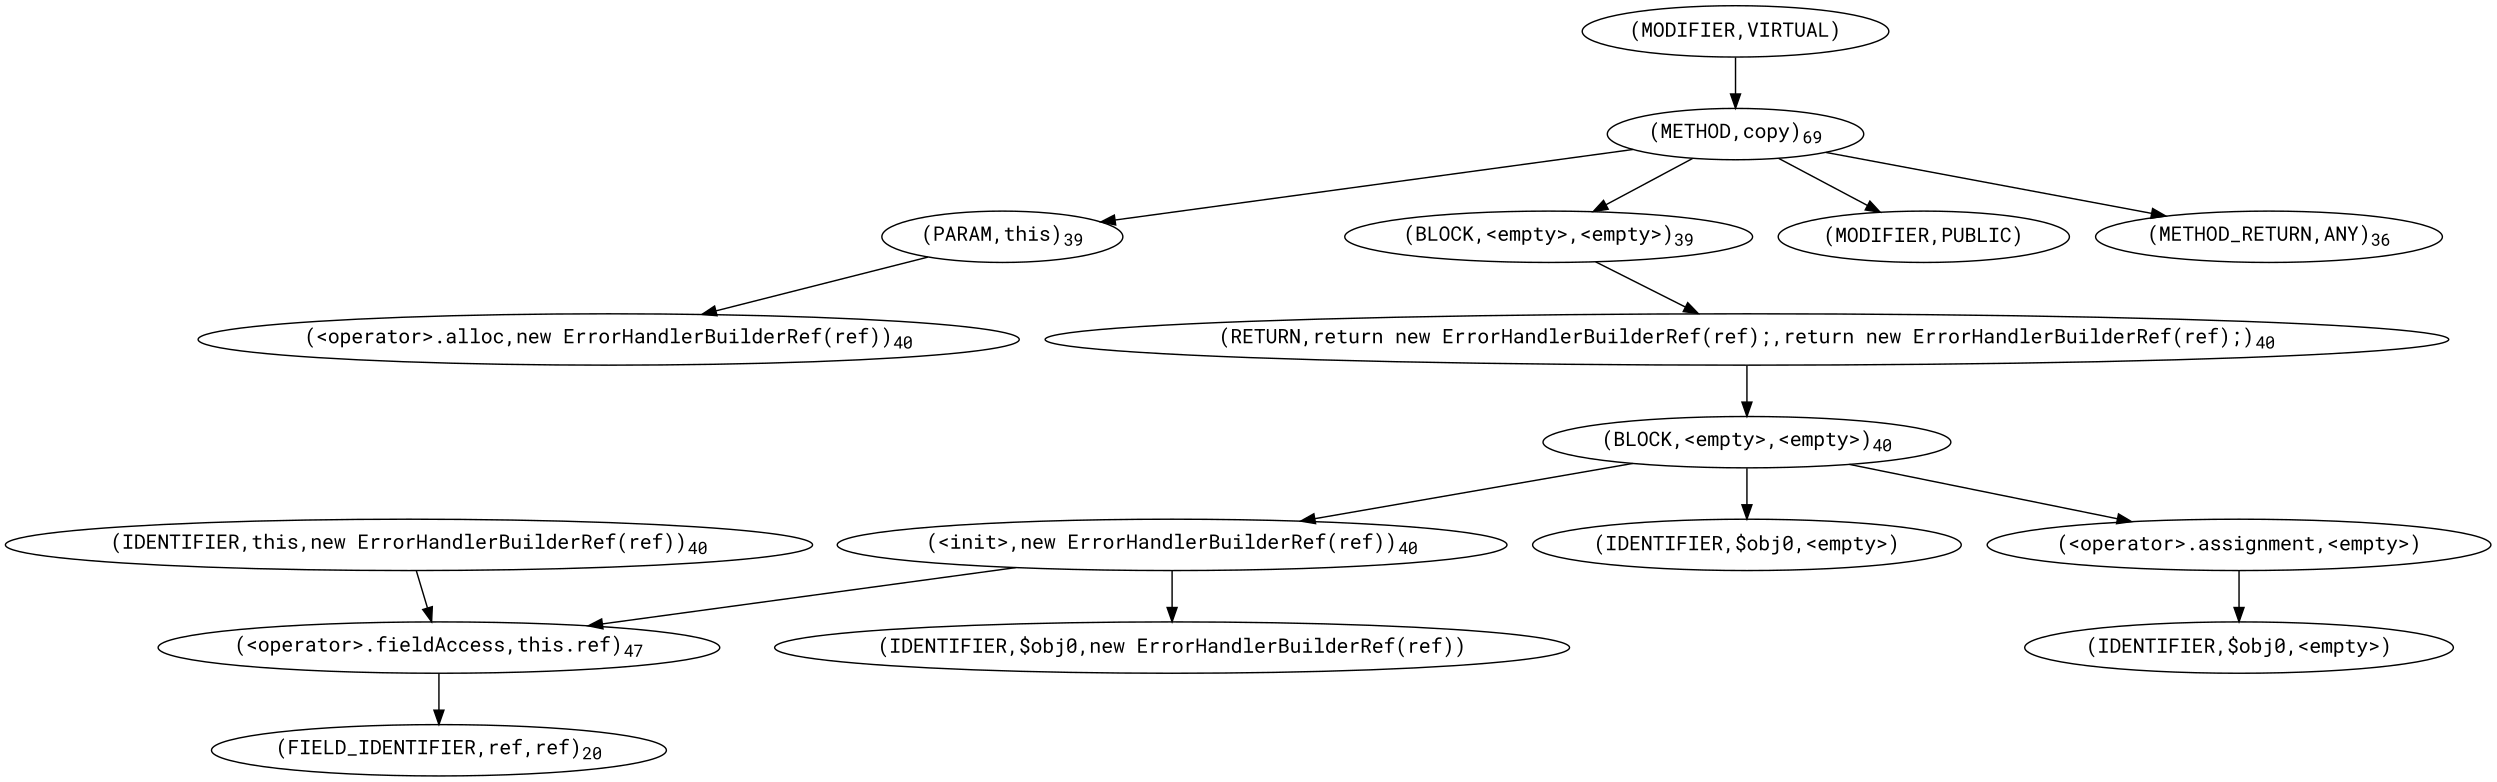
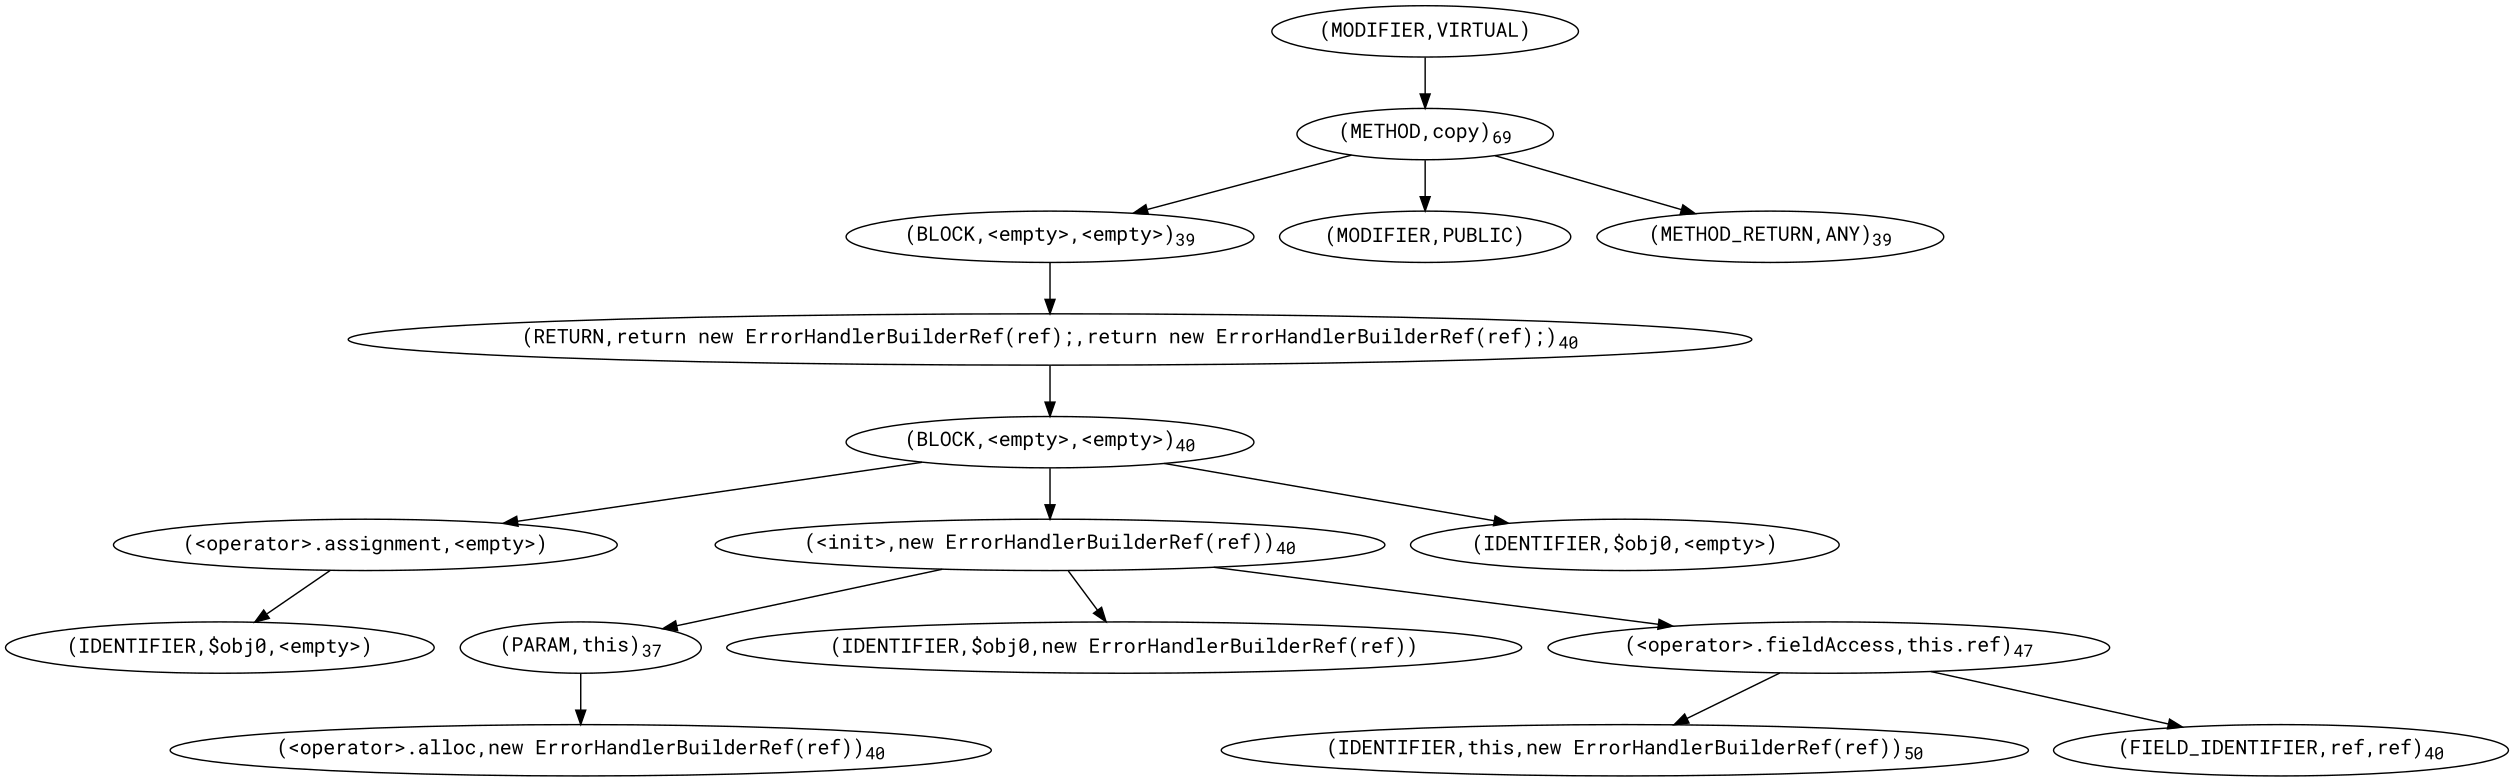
edge "(METHOD,copy)" -> "(PARAM,this)": now "(<init>,new ErrorHandlerBuilderRef(ref))" -> "(PARAM,this)"
node "(PARAM,this)": text "39" -> "37"
node "(METHOD_RETURN,ANY)": text "36" -> "39"
node "(IDENTIFIER,this,new ErrorHandlerBuilderRef(ref))": text "40" -> "50"
edge "(IDENTIFIER,this,new ErrorHandlerBuilderRef(ref))" -> "(<operator>.fieldAccess,this.ref)": reversed
node "(FIELD_IDENTIFIER,ref,ref)": text "20" -> "40"
